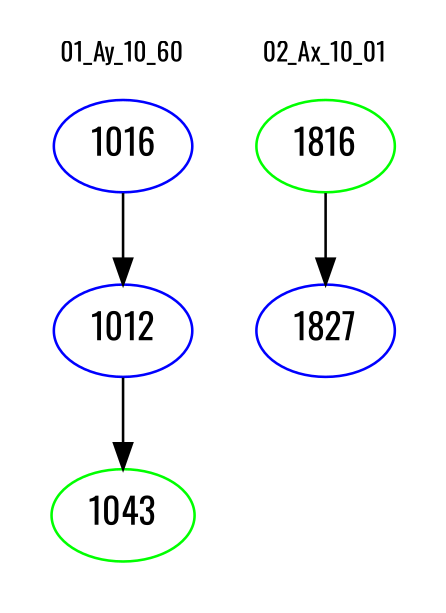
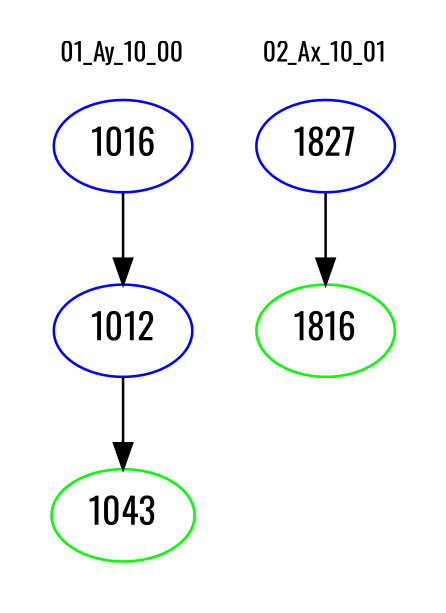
cluster "01_Ay_10_60": label "01_Ay_10_60" -> "01_Ay_10_00"
edge "1816" -> "1827": reversed
